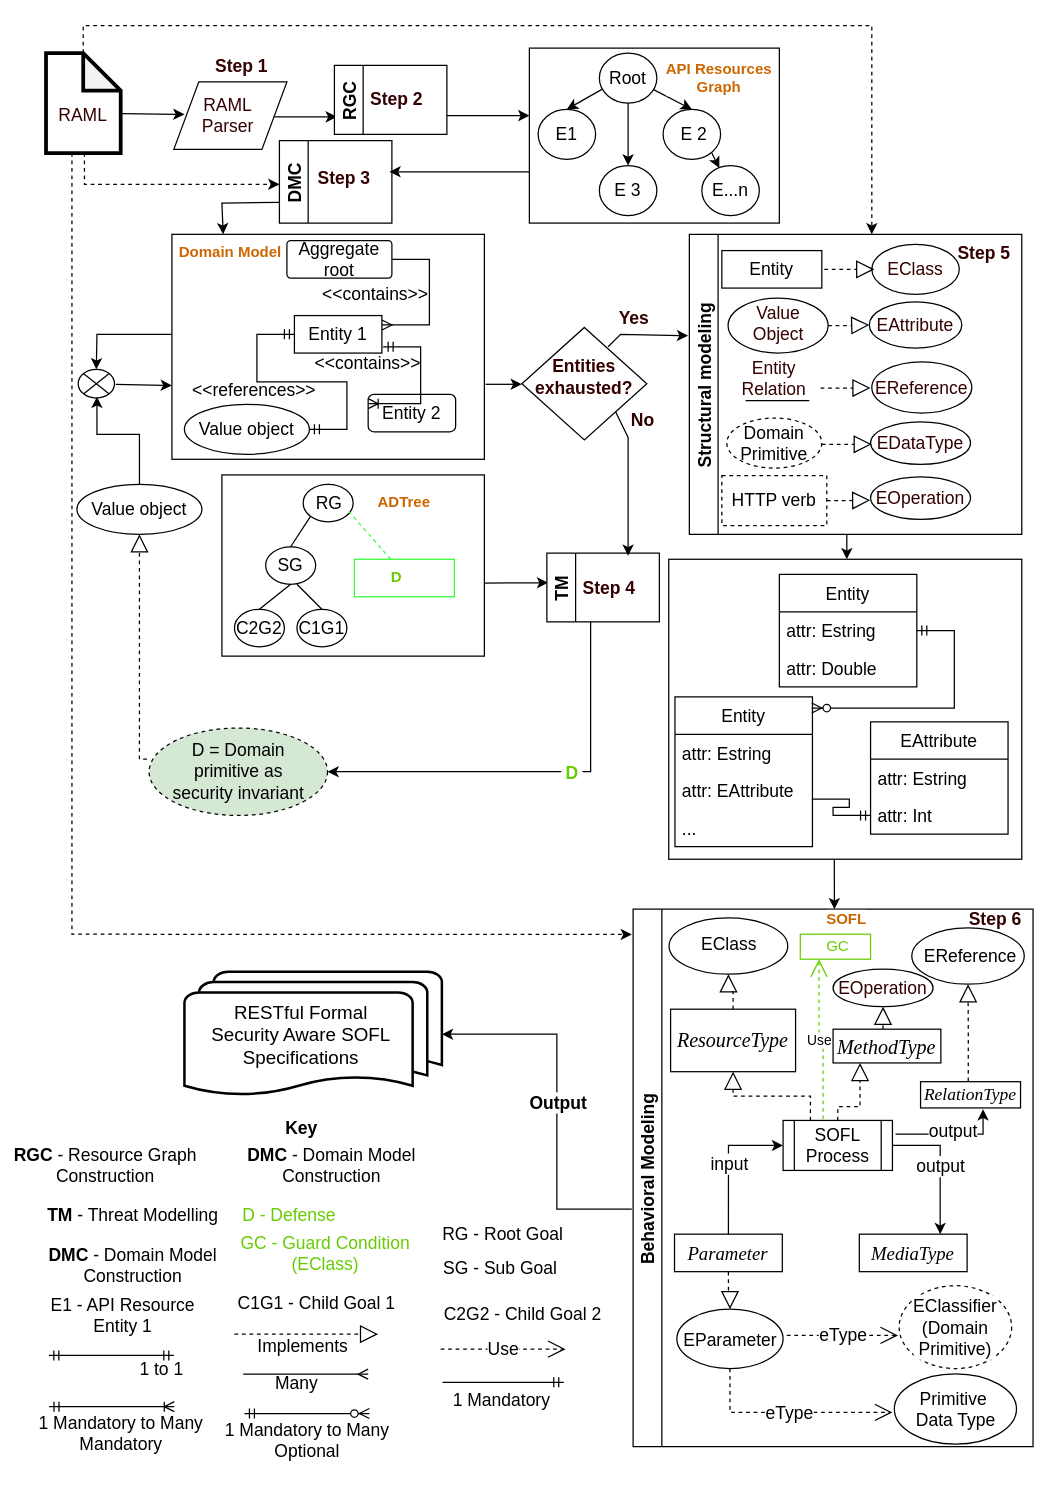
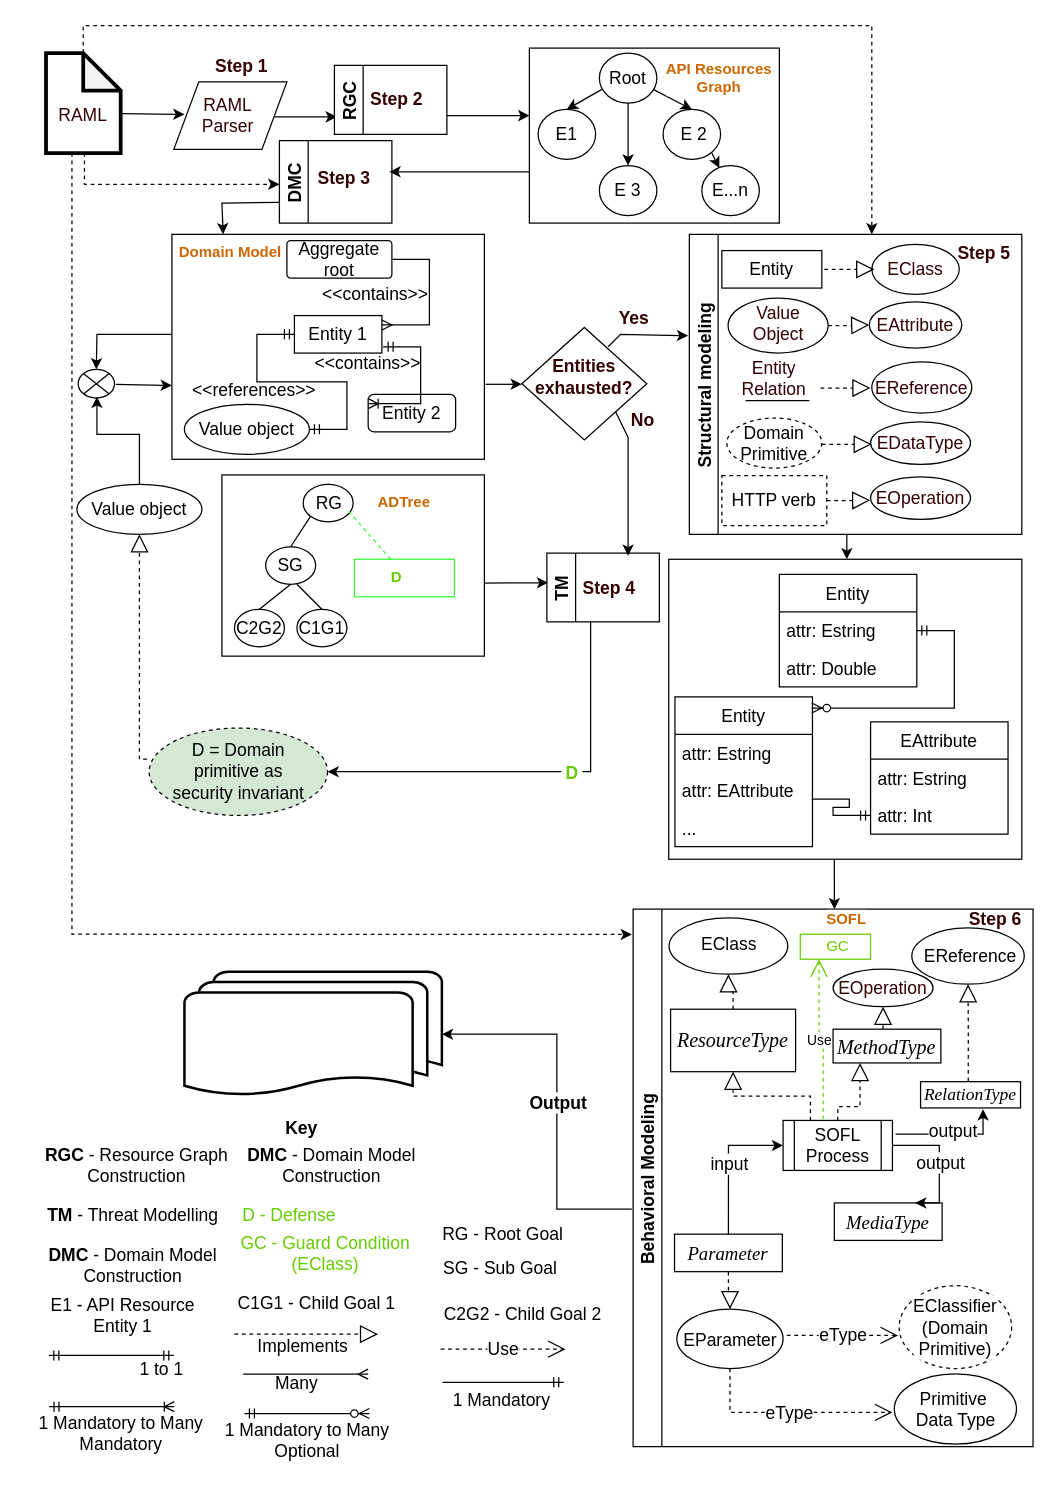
node "RESTful Formal Security Aware SOFL Specifications": removed
node "RGC - Resource Graph Construction": moved (106, 1166) -> (137, 1166)
node "MediaType": moved (913, 1253) -> (888, 1222)
